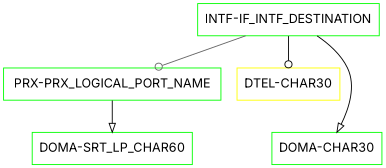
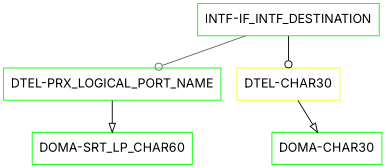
edge "INTF-IF_INTF_DESTINATION" -> "DOMA-CHAR30": now "DTEL-CHAR30" -> "DOMA-CHAR30"
node "PRX-PRX_LOGICAL_PORT_NAME": label "PRX-PRX_LOGICAL_PORT_NAME" -> "DTEL-PRX_LOGICAL_PORT_NAME"
